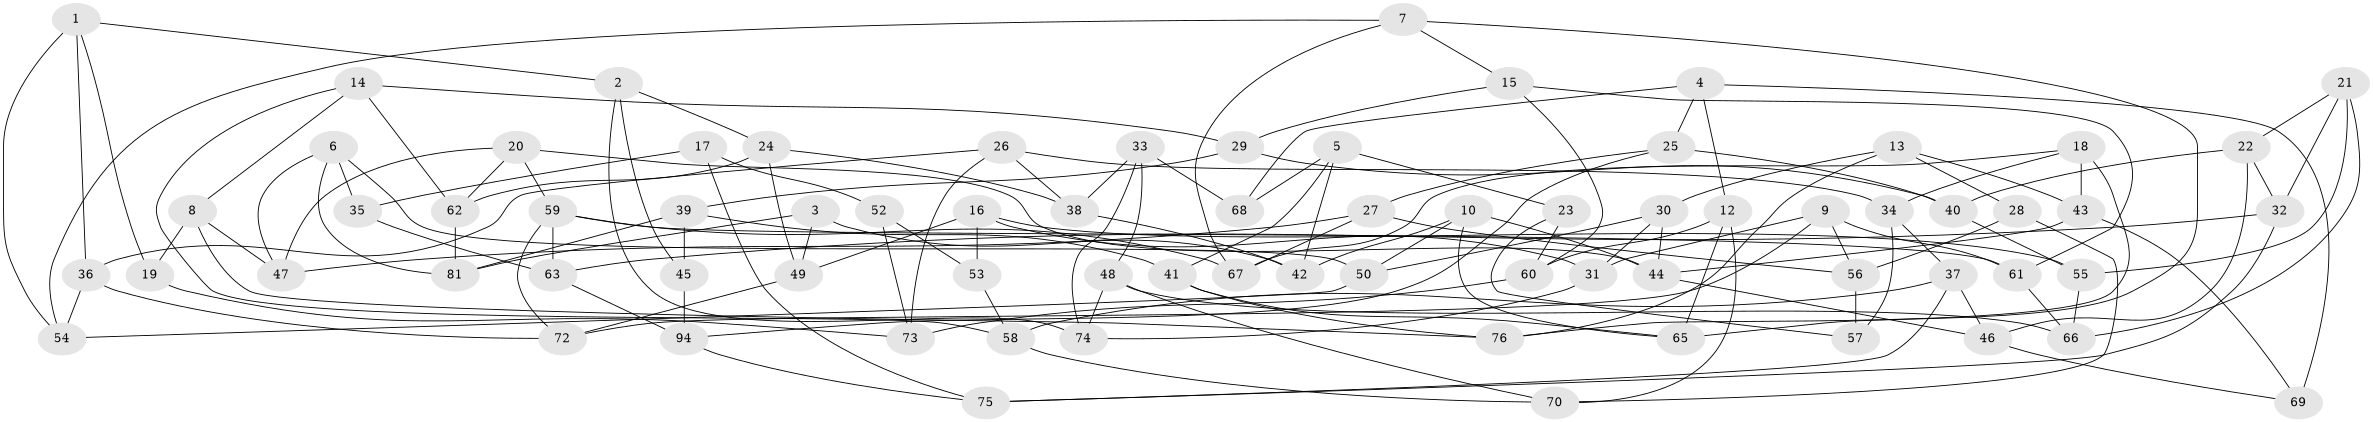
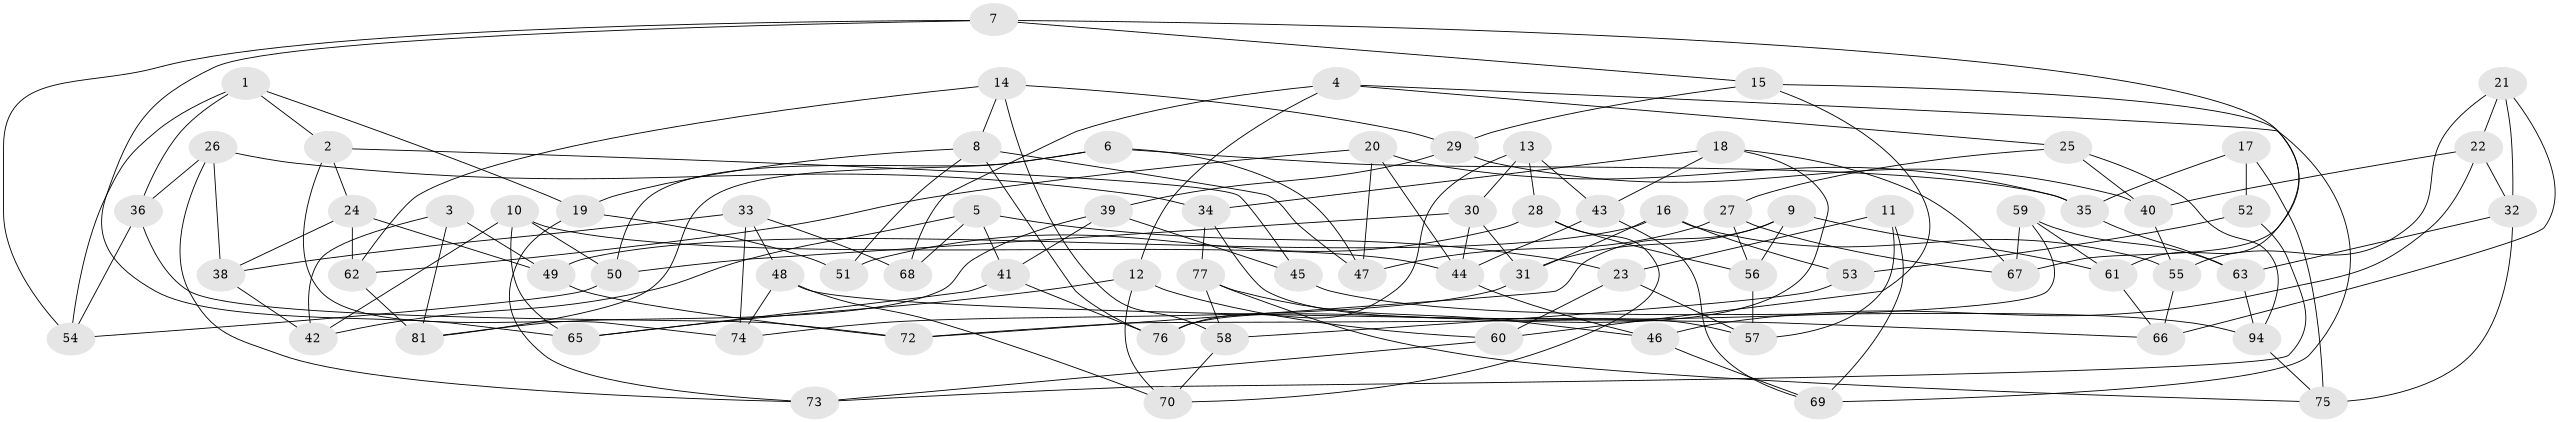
edge "20" -- "59": now "20" -- "35"
node "11": added
node "51": added
node "37": label "37" -> "77"
